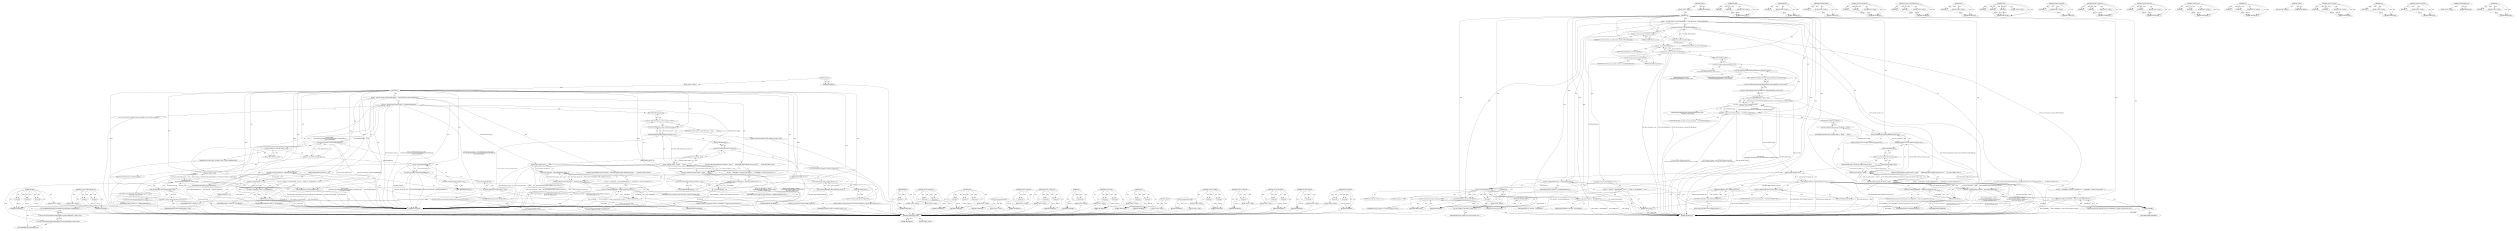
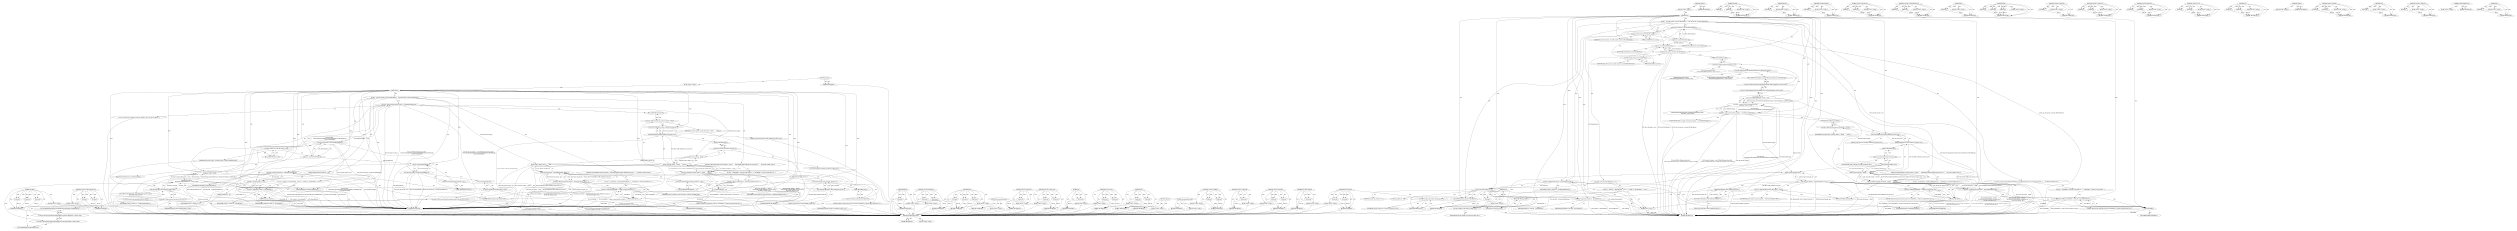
edge "<(base.Unretained,base::Unretained(this))<SUB>6</SUB>>" -> "<(LITERAL,this,base::Unretained(this))<SUB>6</SUB>>": reversed
edge "(Init,network_manager_api_.Init())" -> "(<operator>.fieldAccess,network_manager_api_.Init)": now "(METHOD,base.Unretained)" -> "(<operator>.fieldAccess,network_manager_api_.Init)"
edge "<(IDENTIFIER,base,base::Unretained(this))<SUB>6</SUB>>" -> "<(<operator>.fieldAccess,base::Unretained)<SUB>6</SUB>>": reversed
